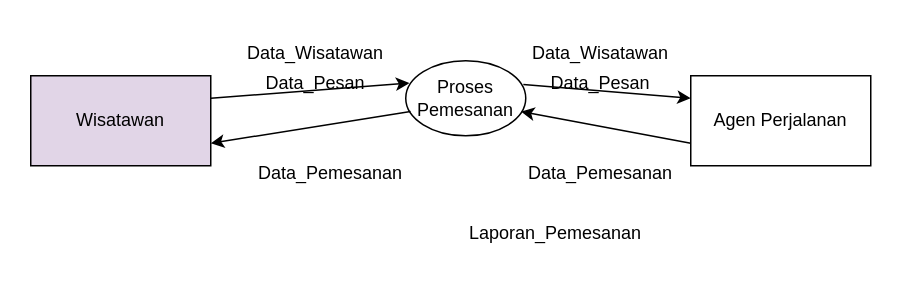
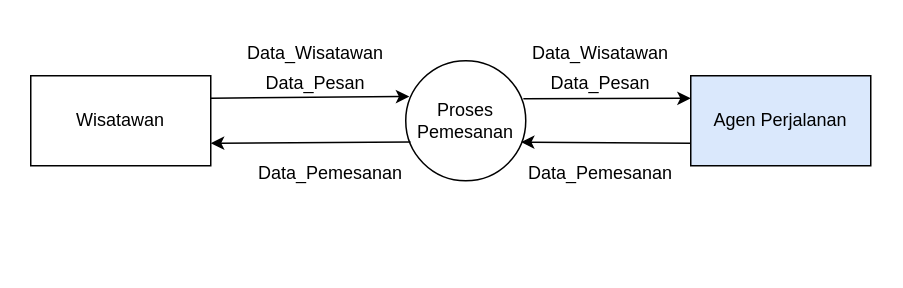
node "Proses Pemesanan": size 120x75 -> 120x120
node "Wisatawan": fillcolor #e1d5e7 -> #ffffff
node "Agen Perjalanan": fillcolor #ffffff -> #dae8fc
node "Laporan_Pemesanan": removed
